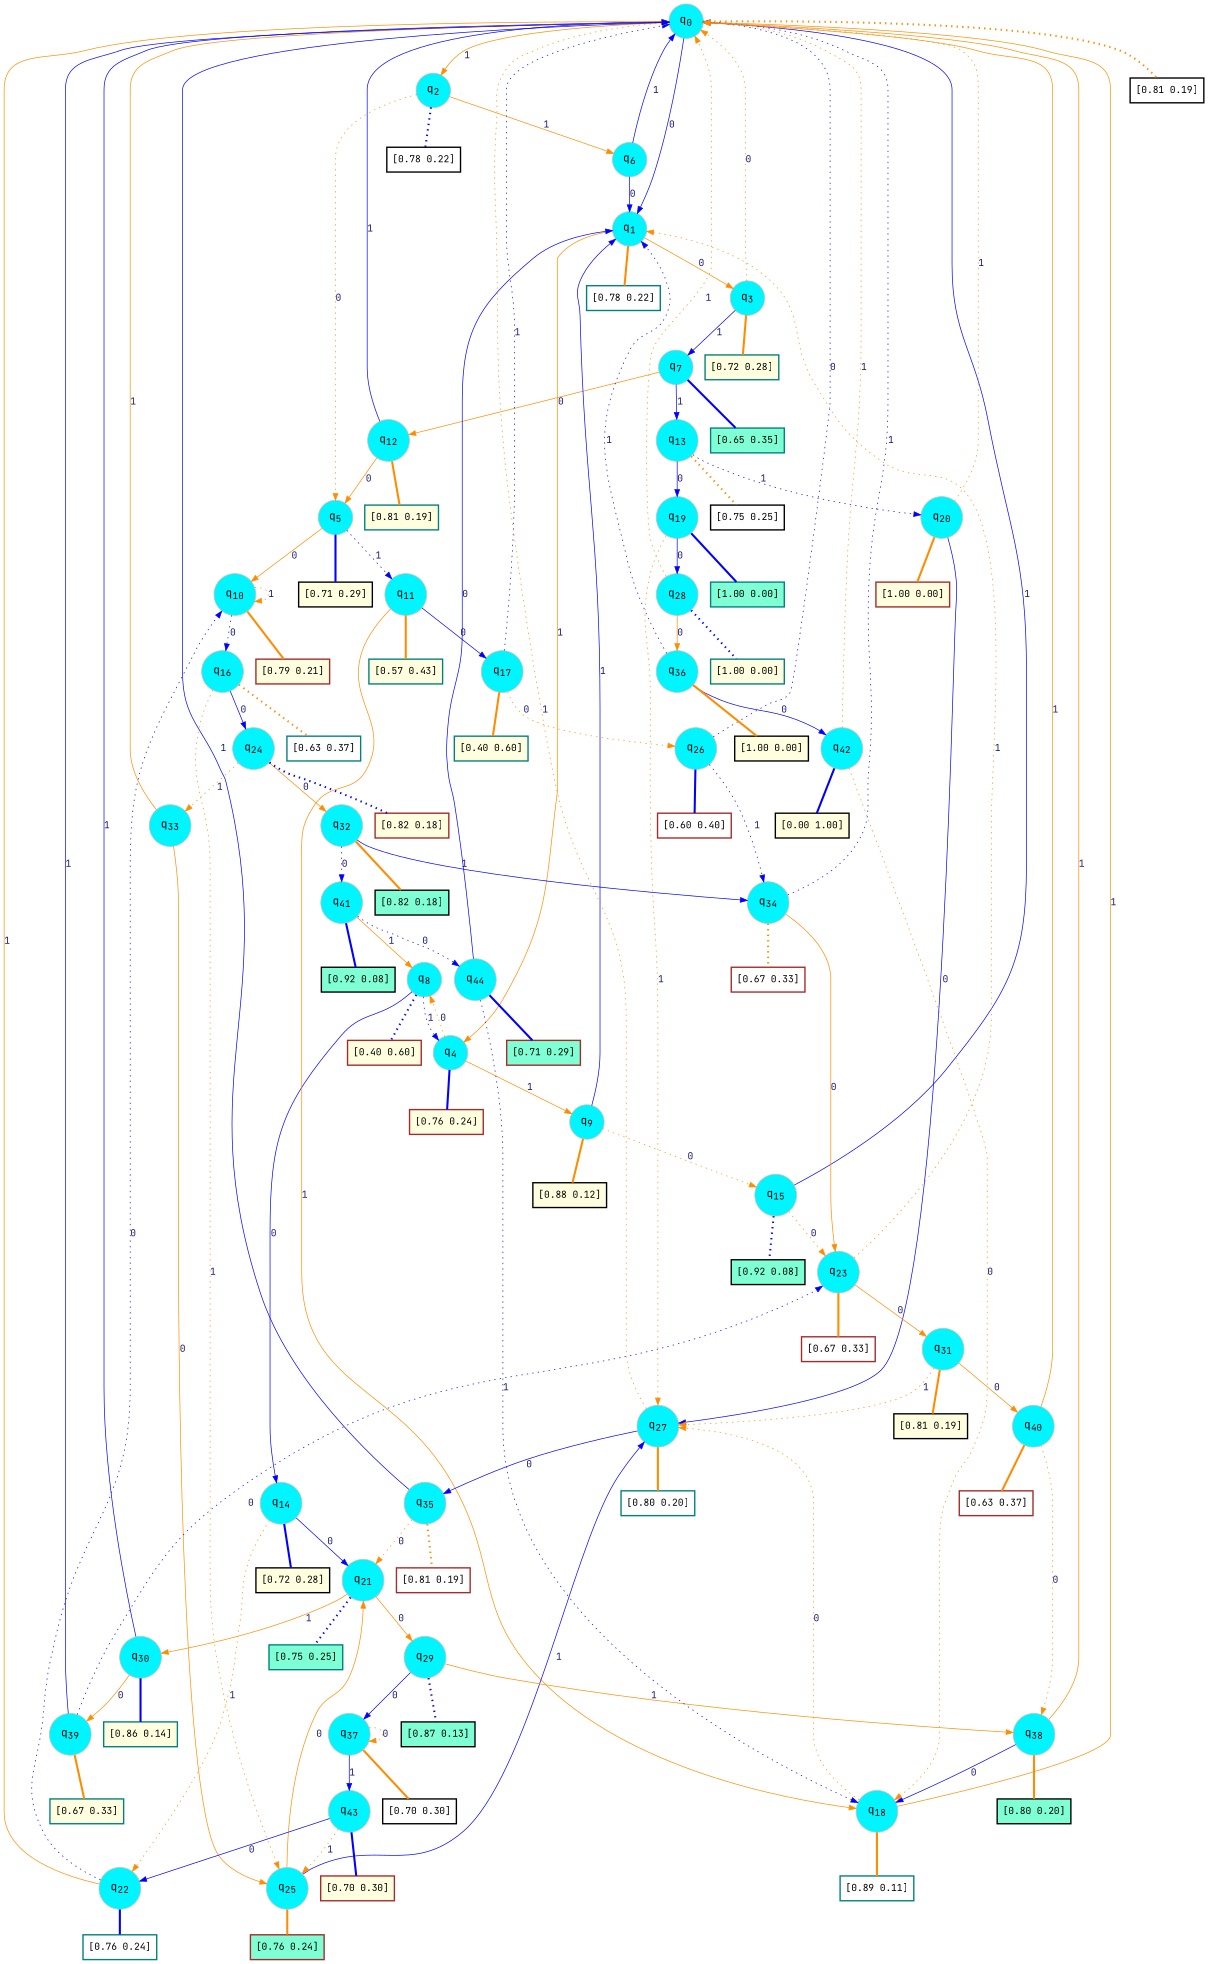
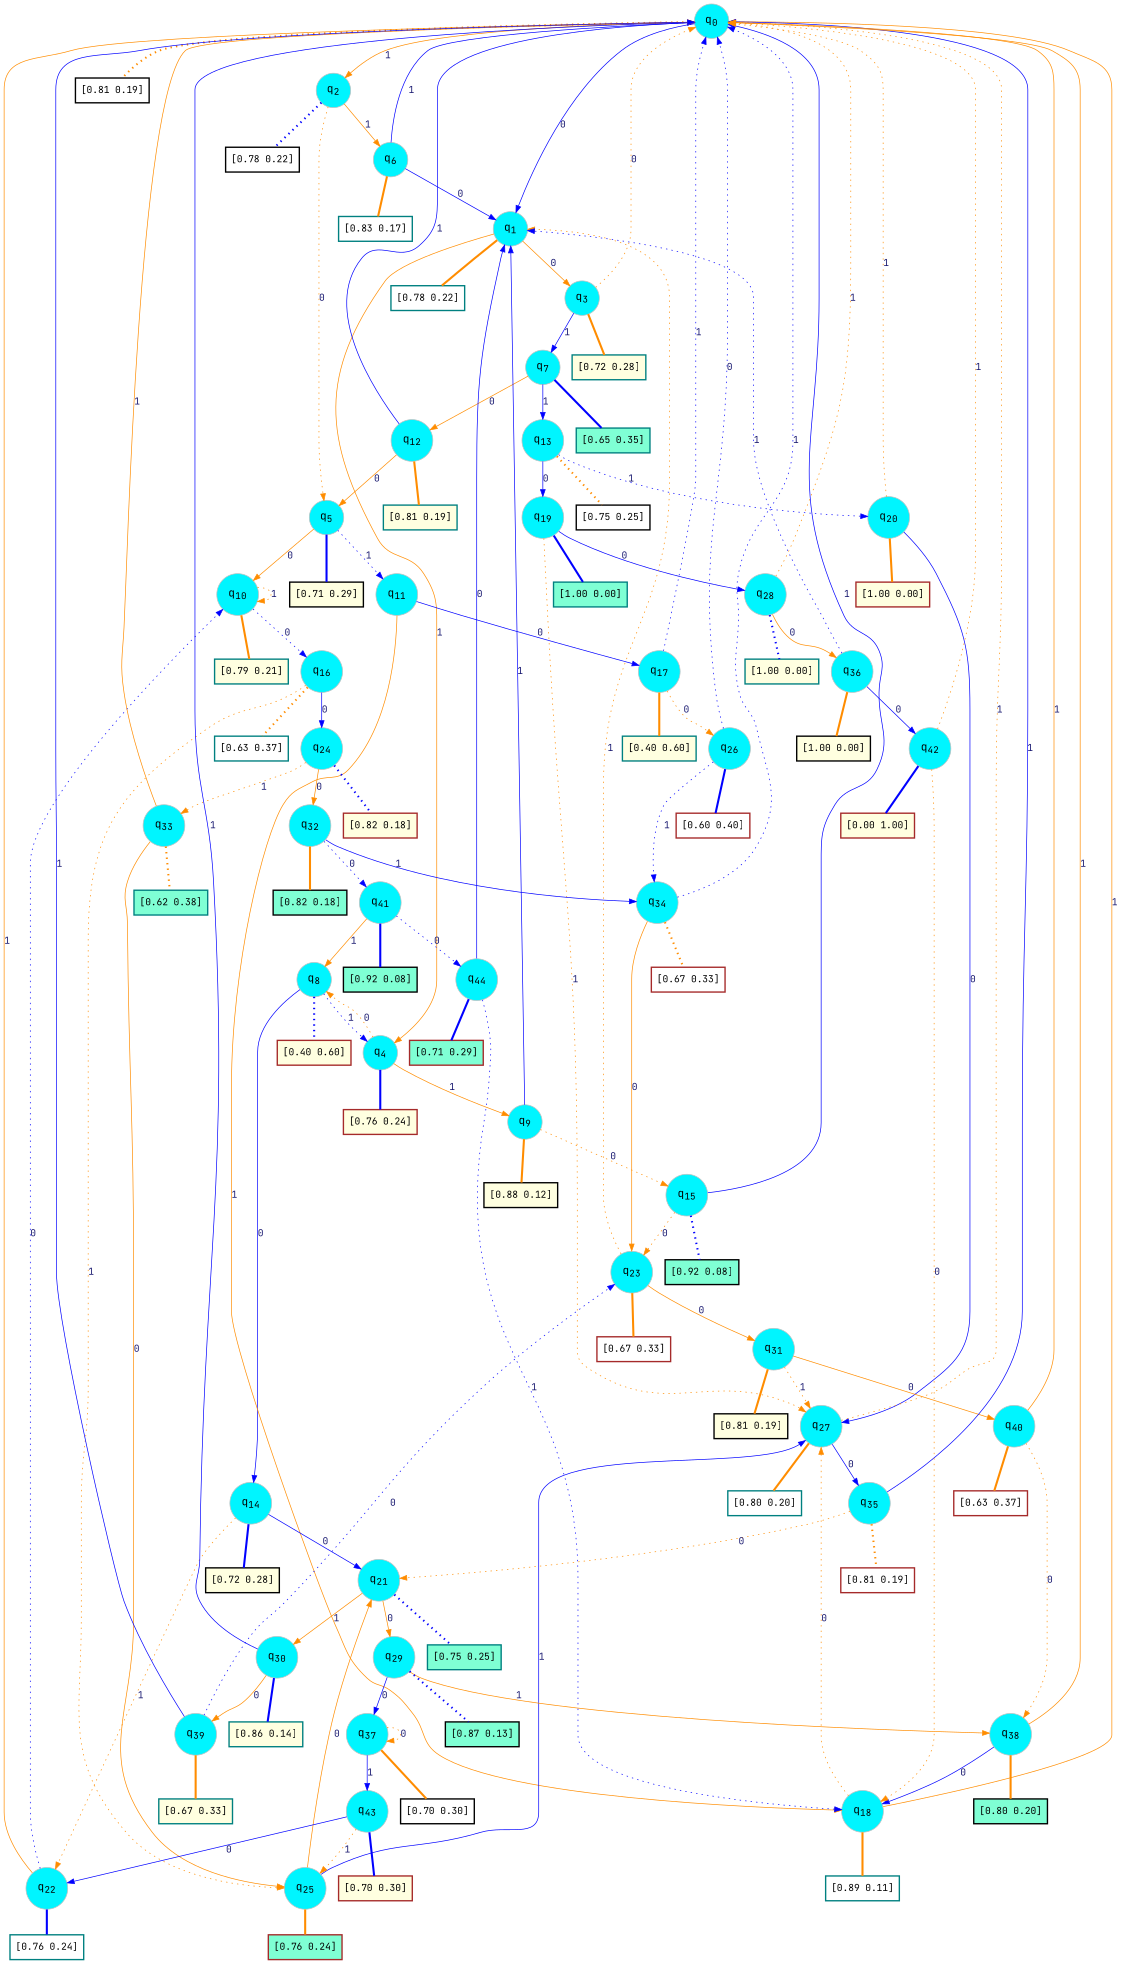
node "[0.83 0.17]": added
node "[0.79 0.21]": color brown -> teal
node "[0.57 0.43]": removed
node "[0.00 1.00]": color black -> brown
node "[0.62 0.38]": added
